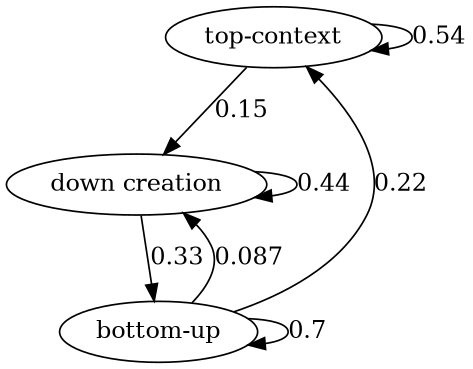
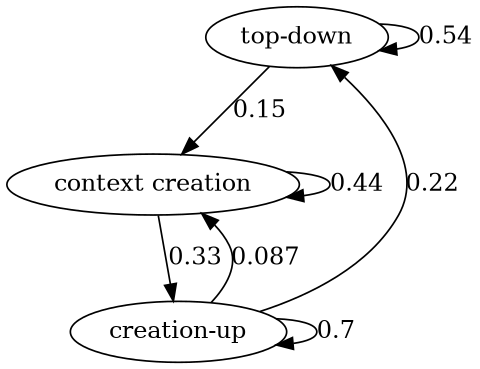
node "top-context": label "top-context" -> "top-down"
node "down creation": label "down creation" -> "context creation"
node "bottom-up": label "bottom-up" -> "creation-up"
